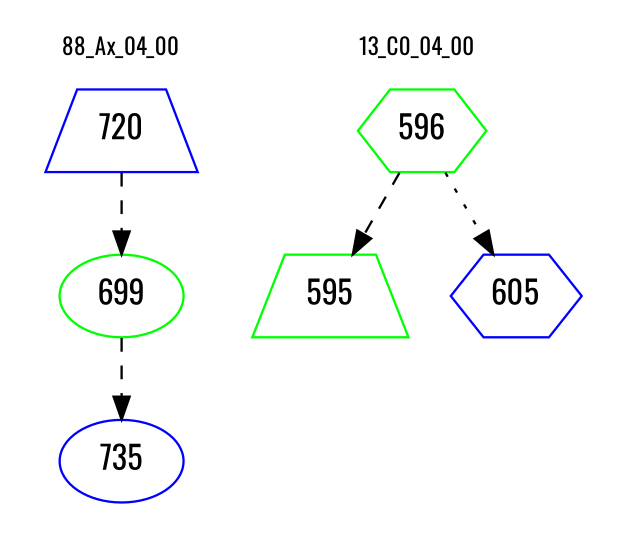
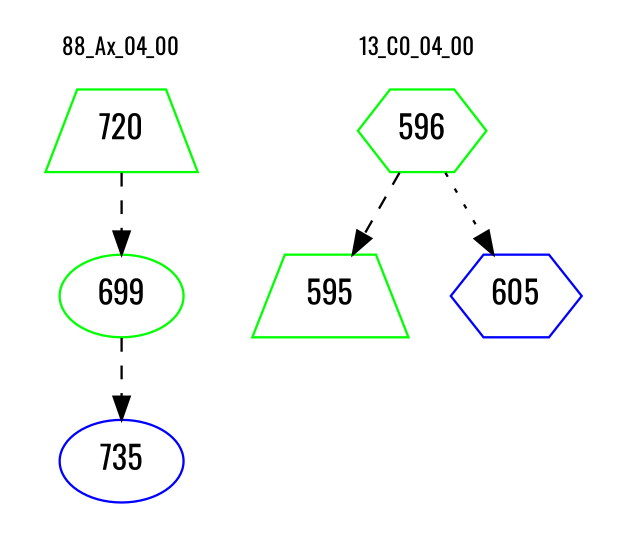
node "720": color blue -> green
